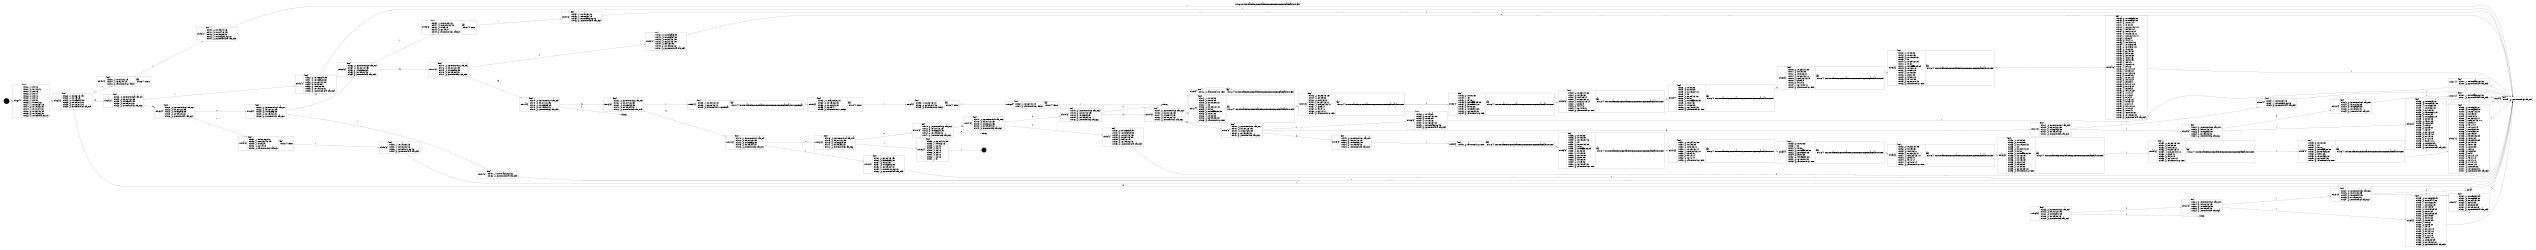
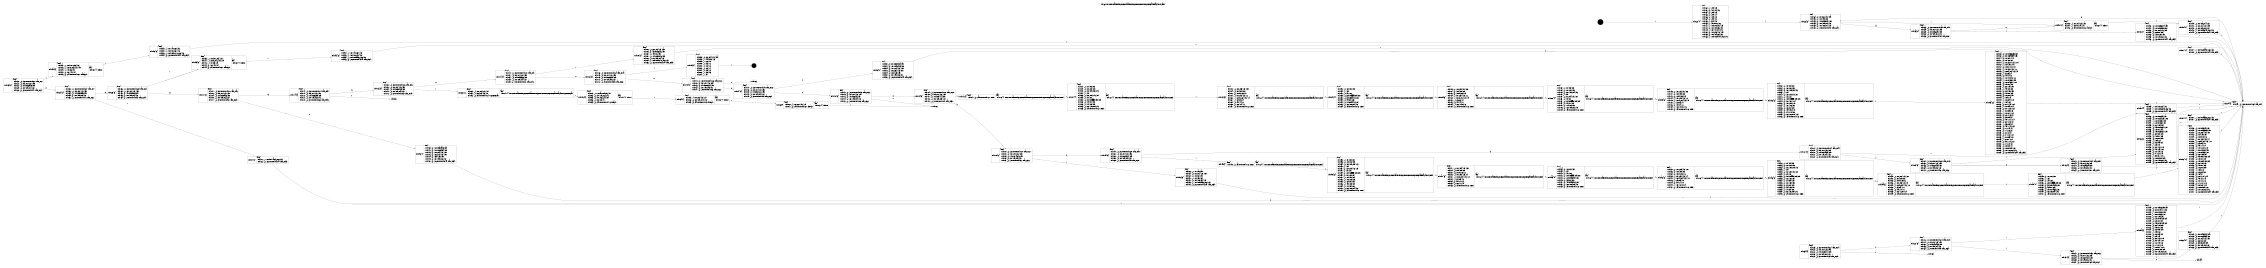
edge "0x4016a6 [22]" -> "0x4016bc [22]": now "0x4016a6 [22]" -> "0x401900 [13]"
edge "0x4017c9 [25]" -> "0x401c47 [44]": now "0x401c42 [5]" -> "0x401c47 [44]"
edge "0x4017e2 [25]" -> "0x401814 [25]": now "0x4017fb [25]" -> "0x401814 [25]"
